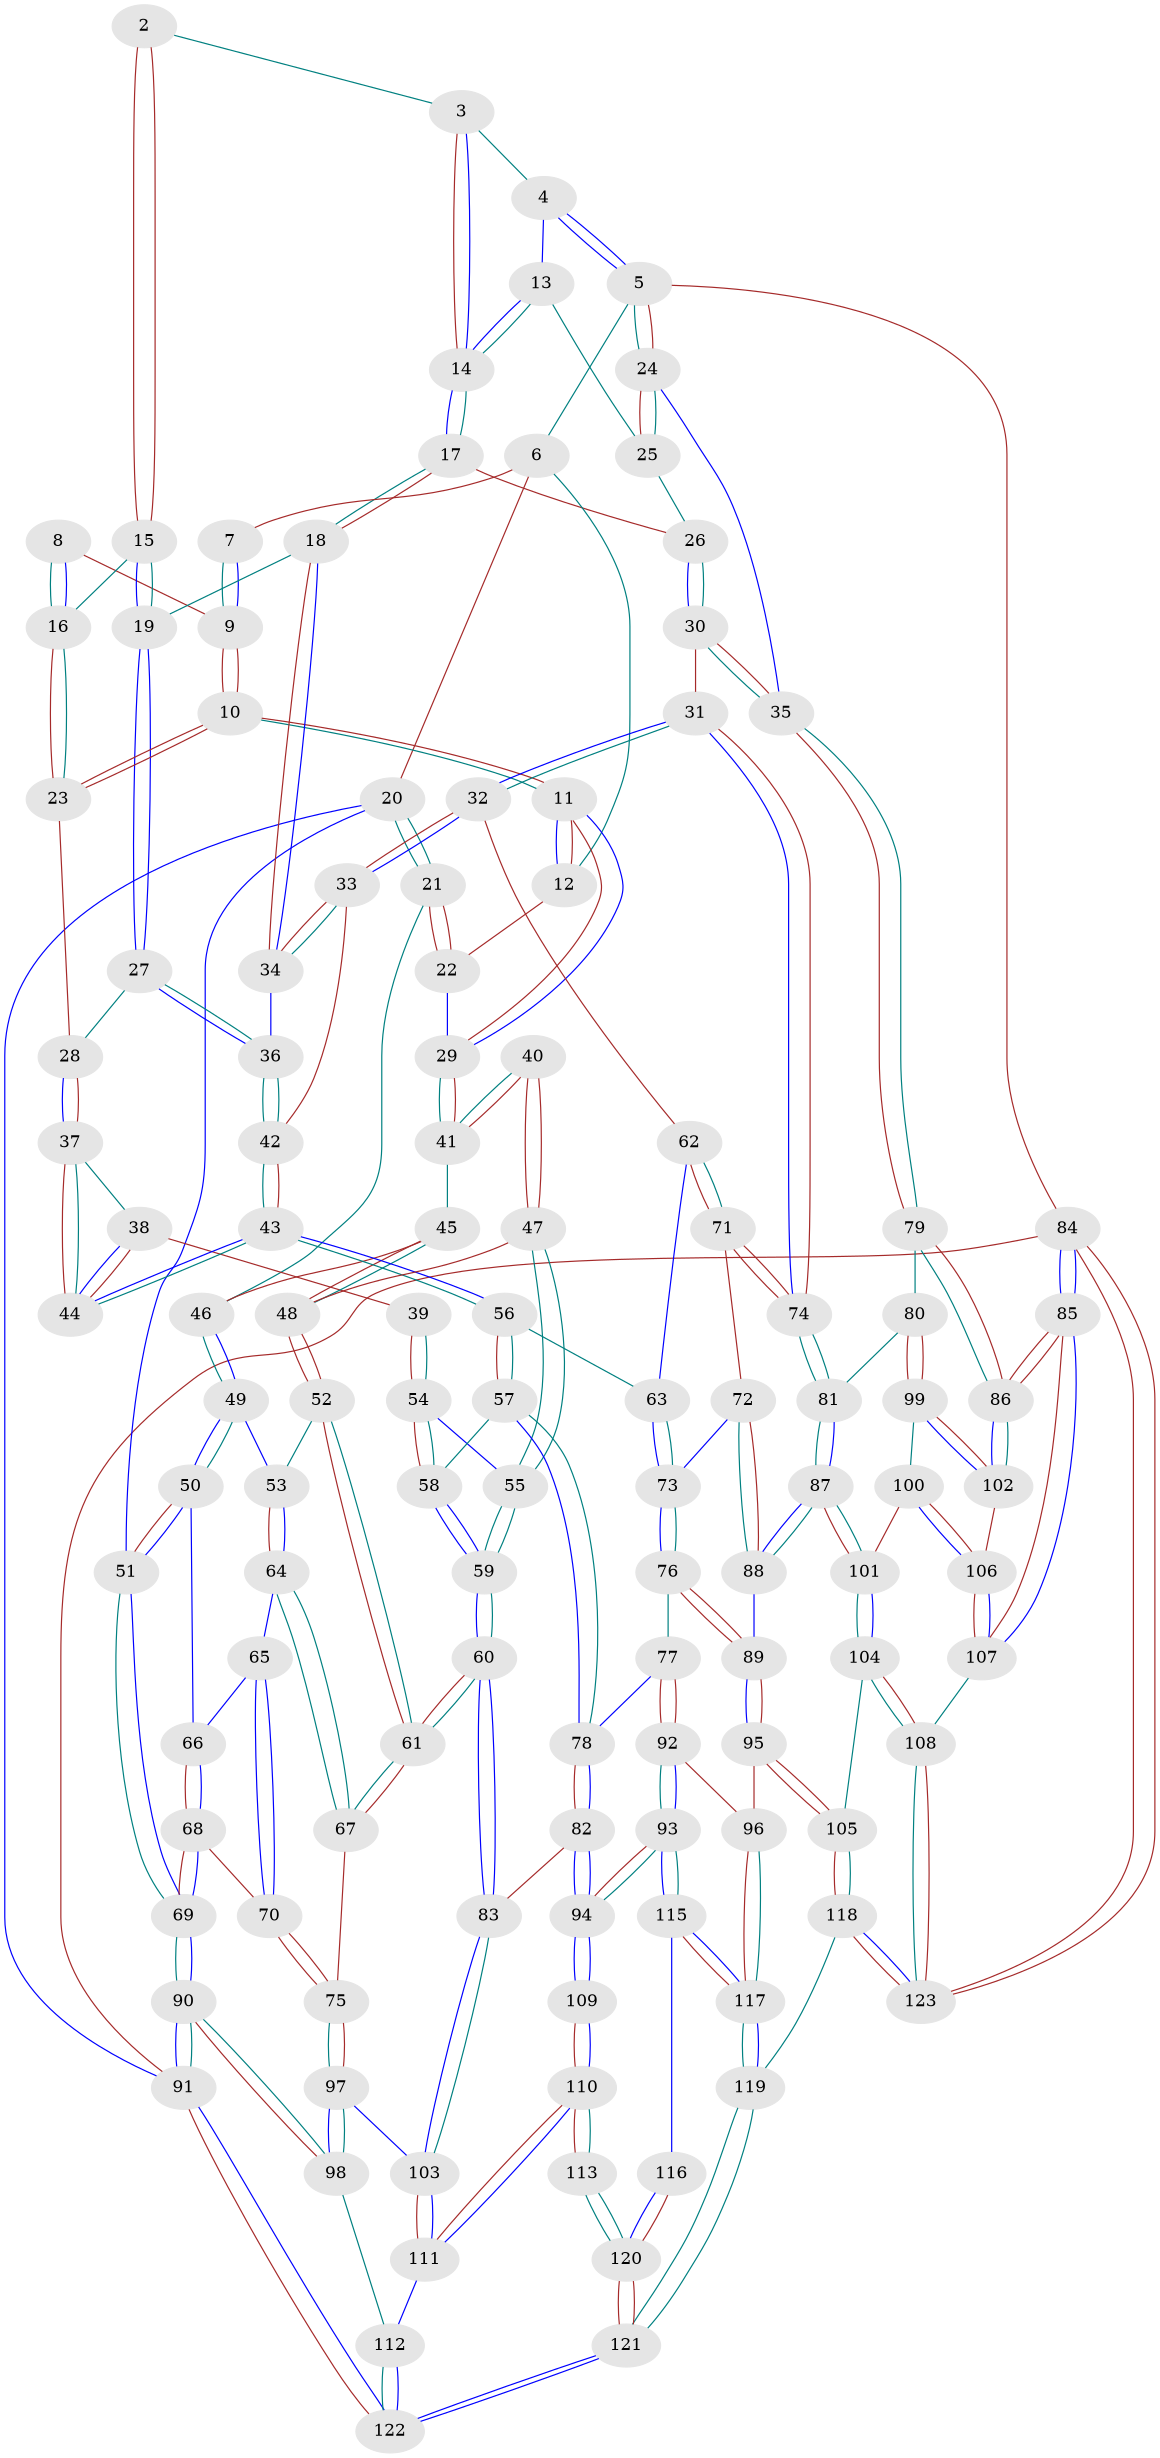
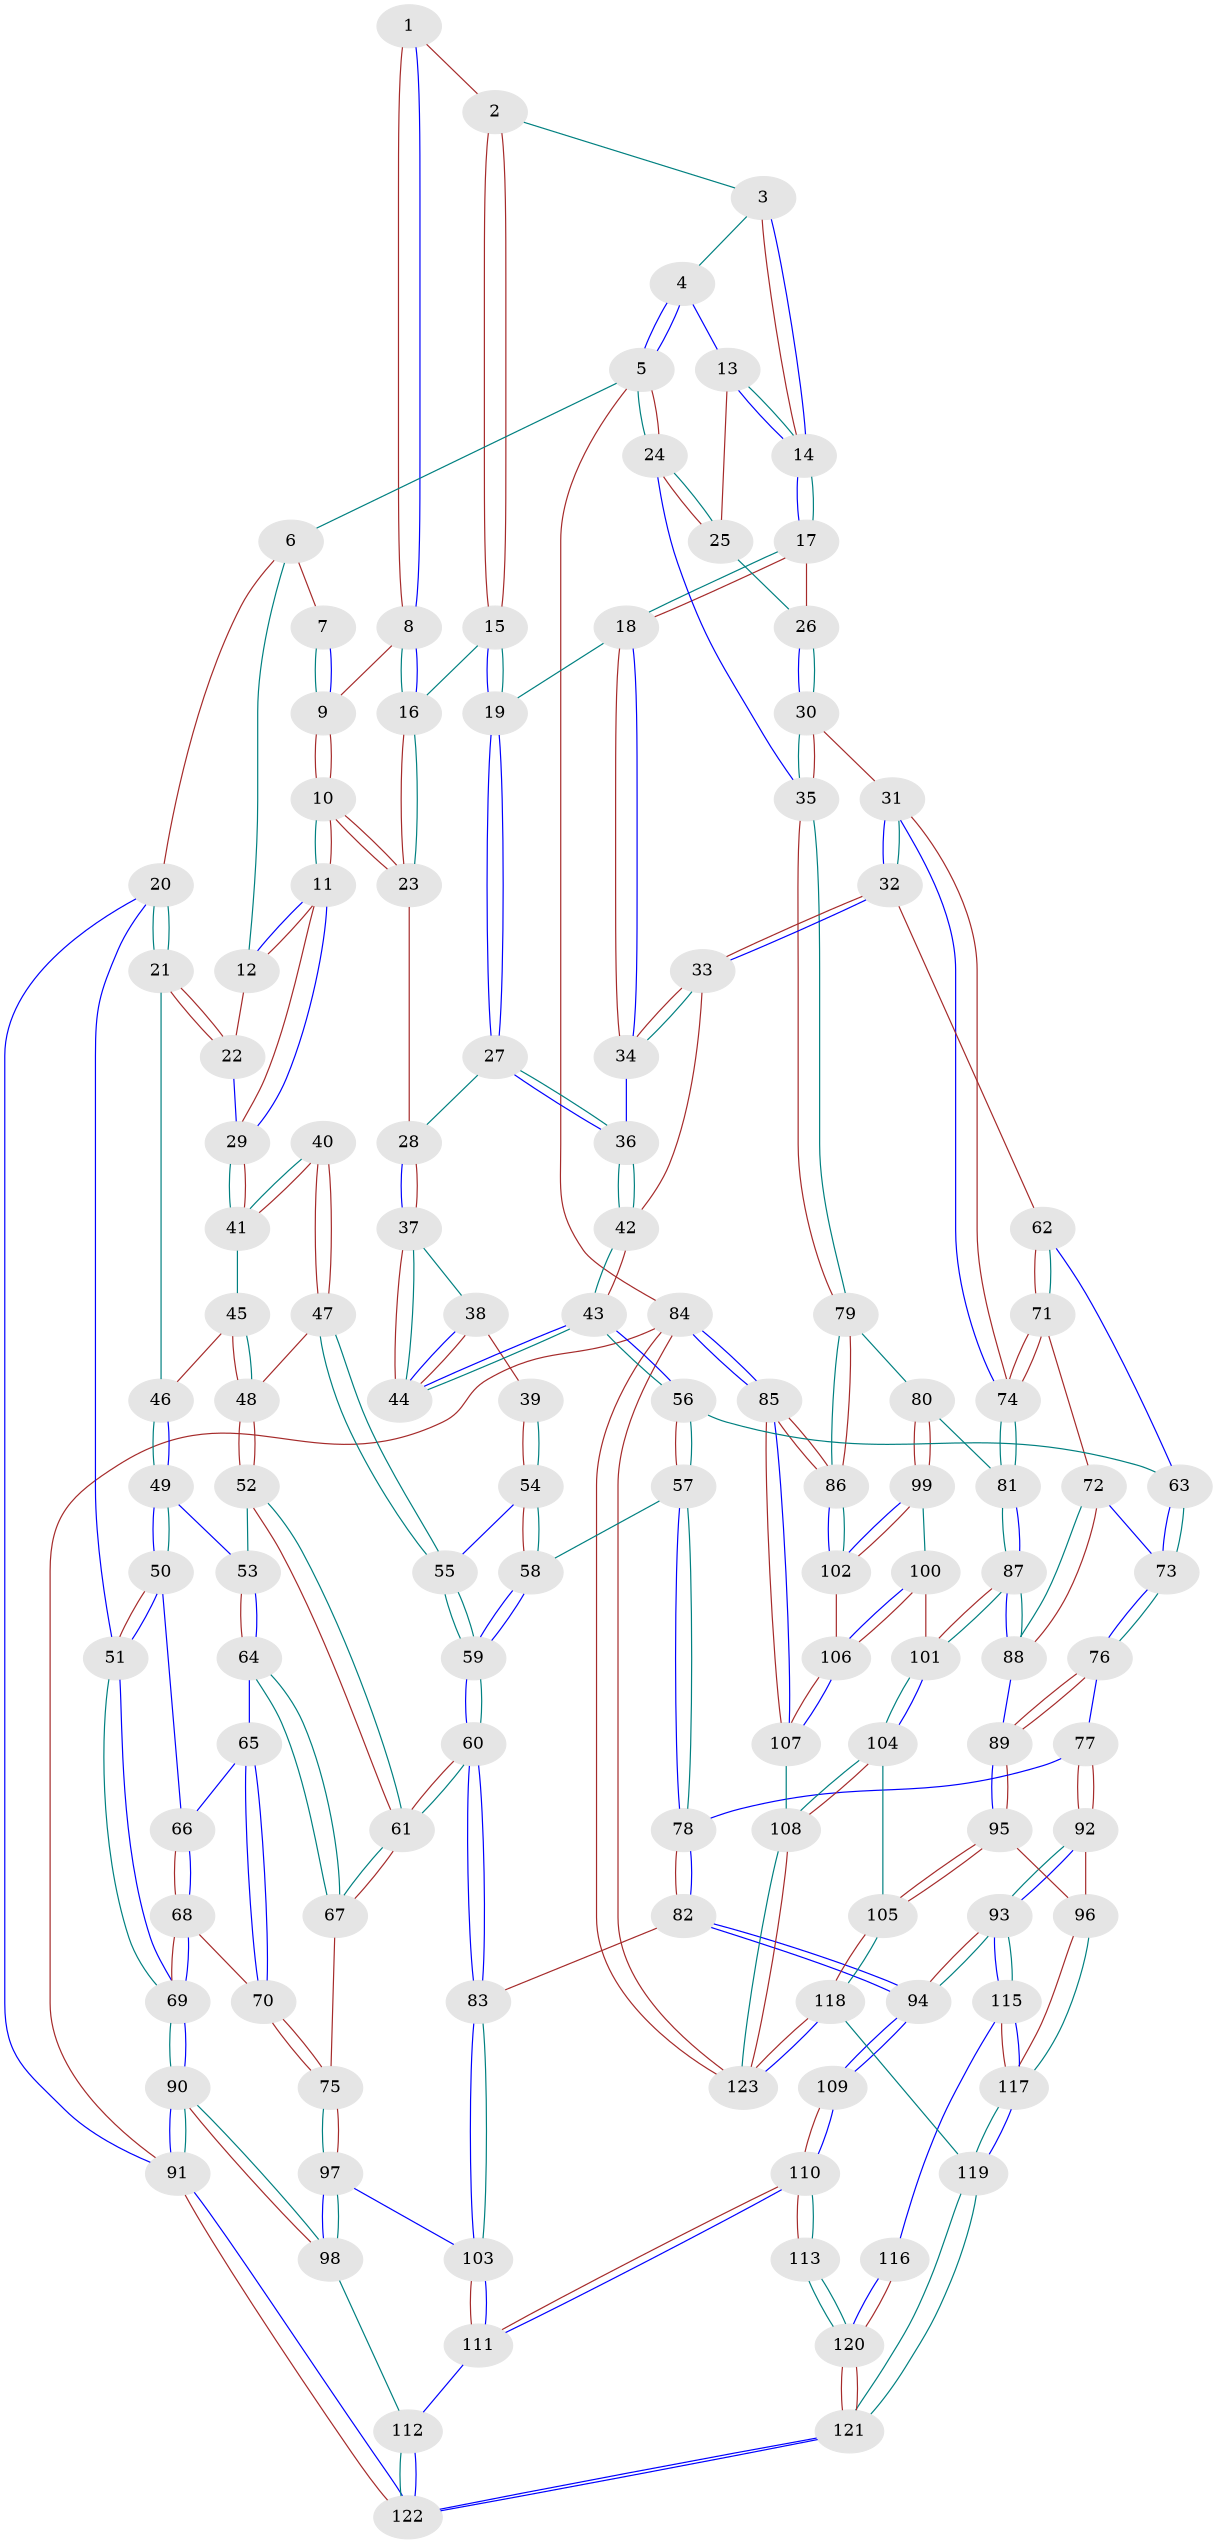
node "1": added
edge "13" -- "25": color teal -> brown
edge "76" -- "77": color teal -> blue
